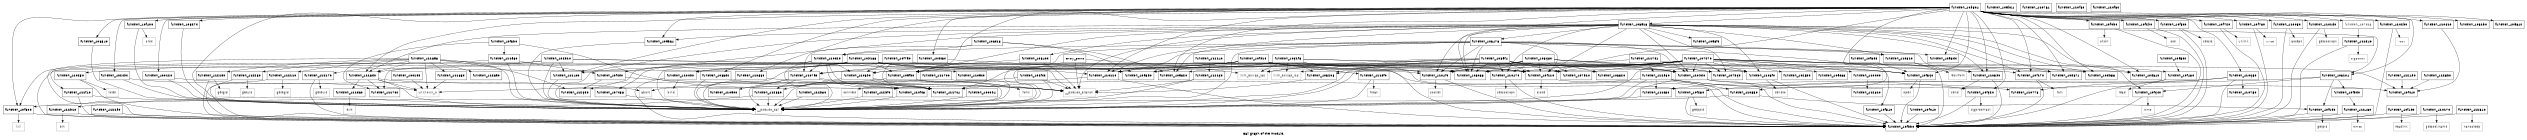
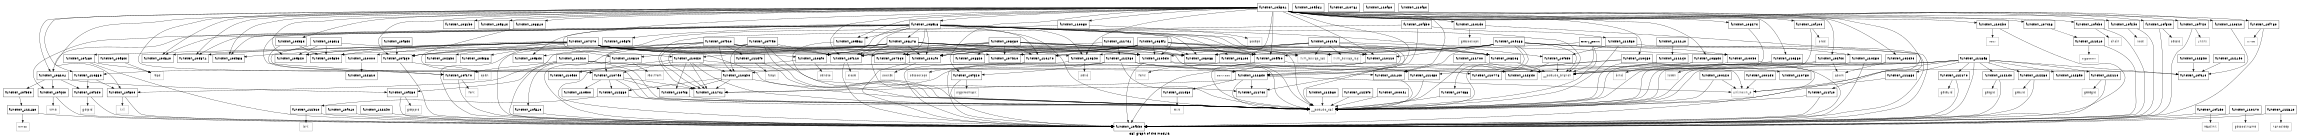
edge "function_409504" -> "function_400120": now "function_409504" -> "function_402fcc"
node "function_407c18": fontcolor gray50 -> black
edge "function_403680" -> "function_403208": added
edge "function_40eacc" -> "function_40f480": now "function_40eacc" -> "read"
